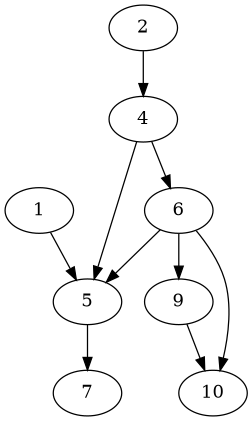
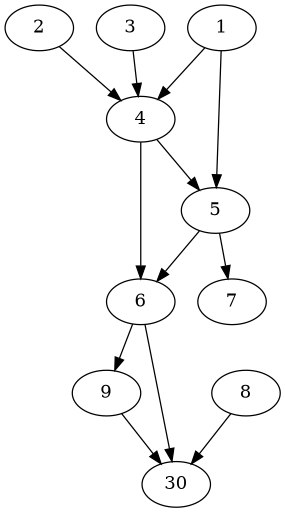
node "3": added
edge "1" -> "4": added
edge "6" -> "5": reversed
node "10": label "10" -> "30"
node "8": added
